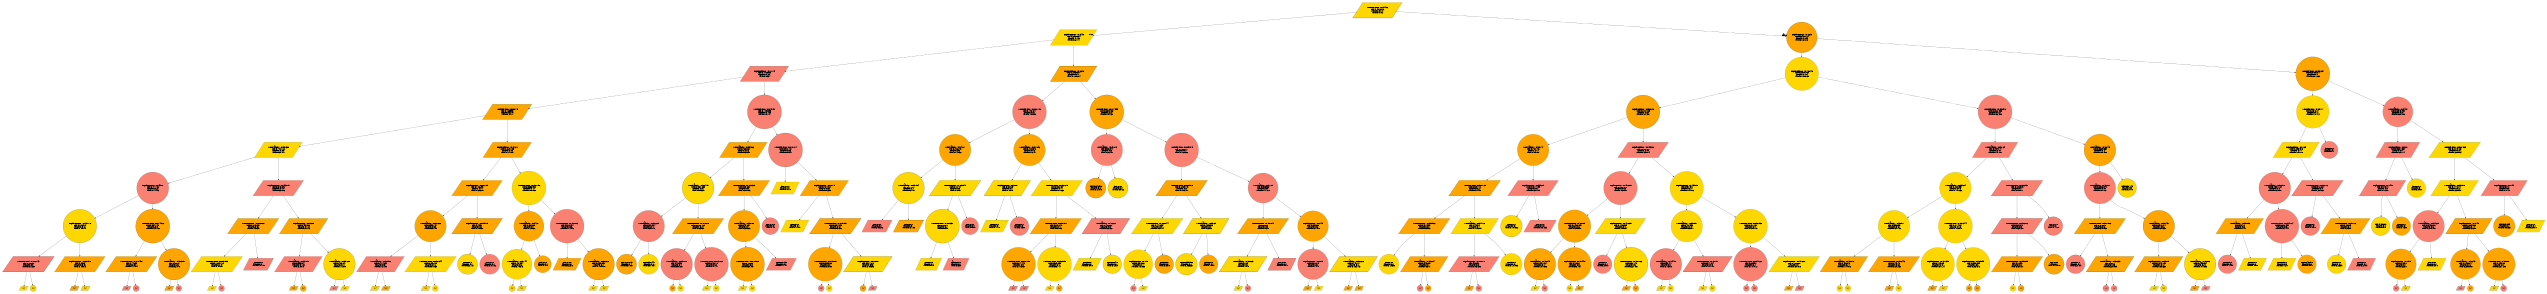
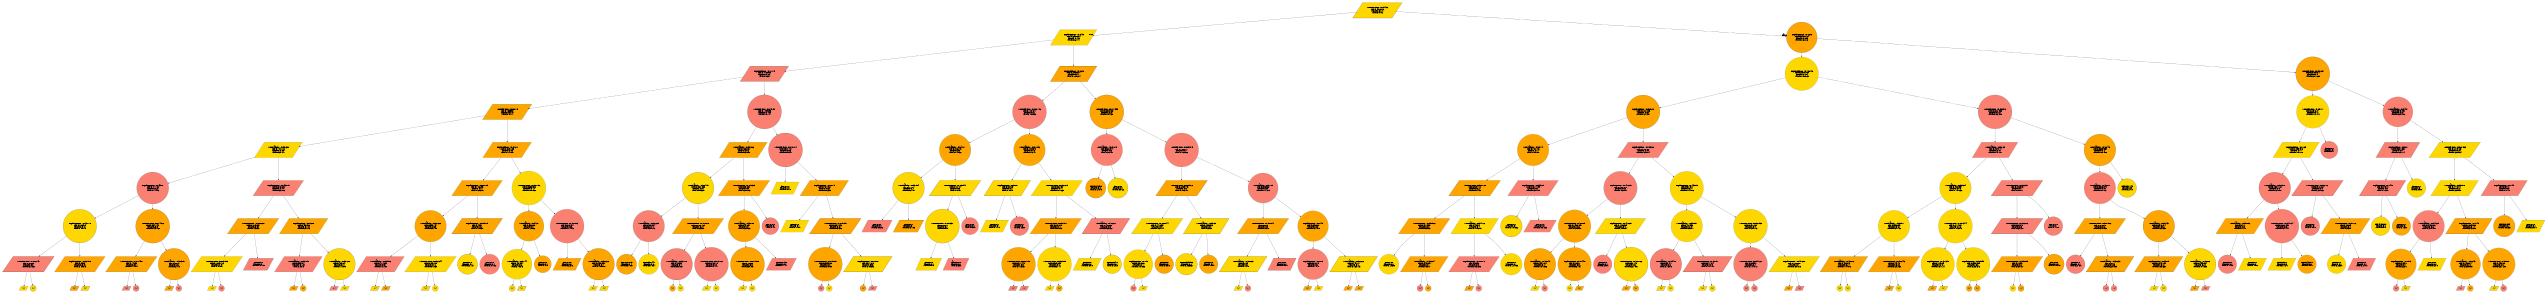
node "mse = 0.0 value = 1 value = 70.009": label "mse = 0.0 value = 1 value = 70.009" -> "mse = 0.0 samples = 1 value = 70.009"
